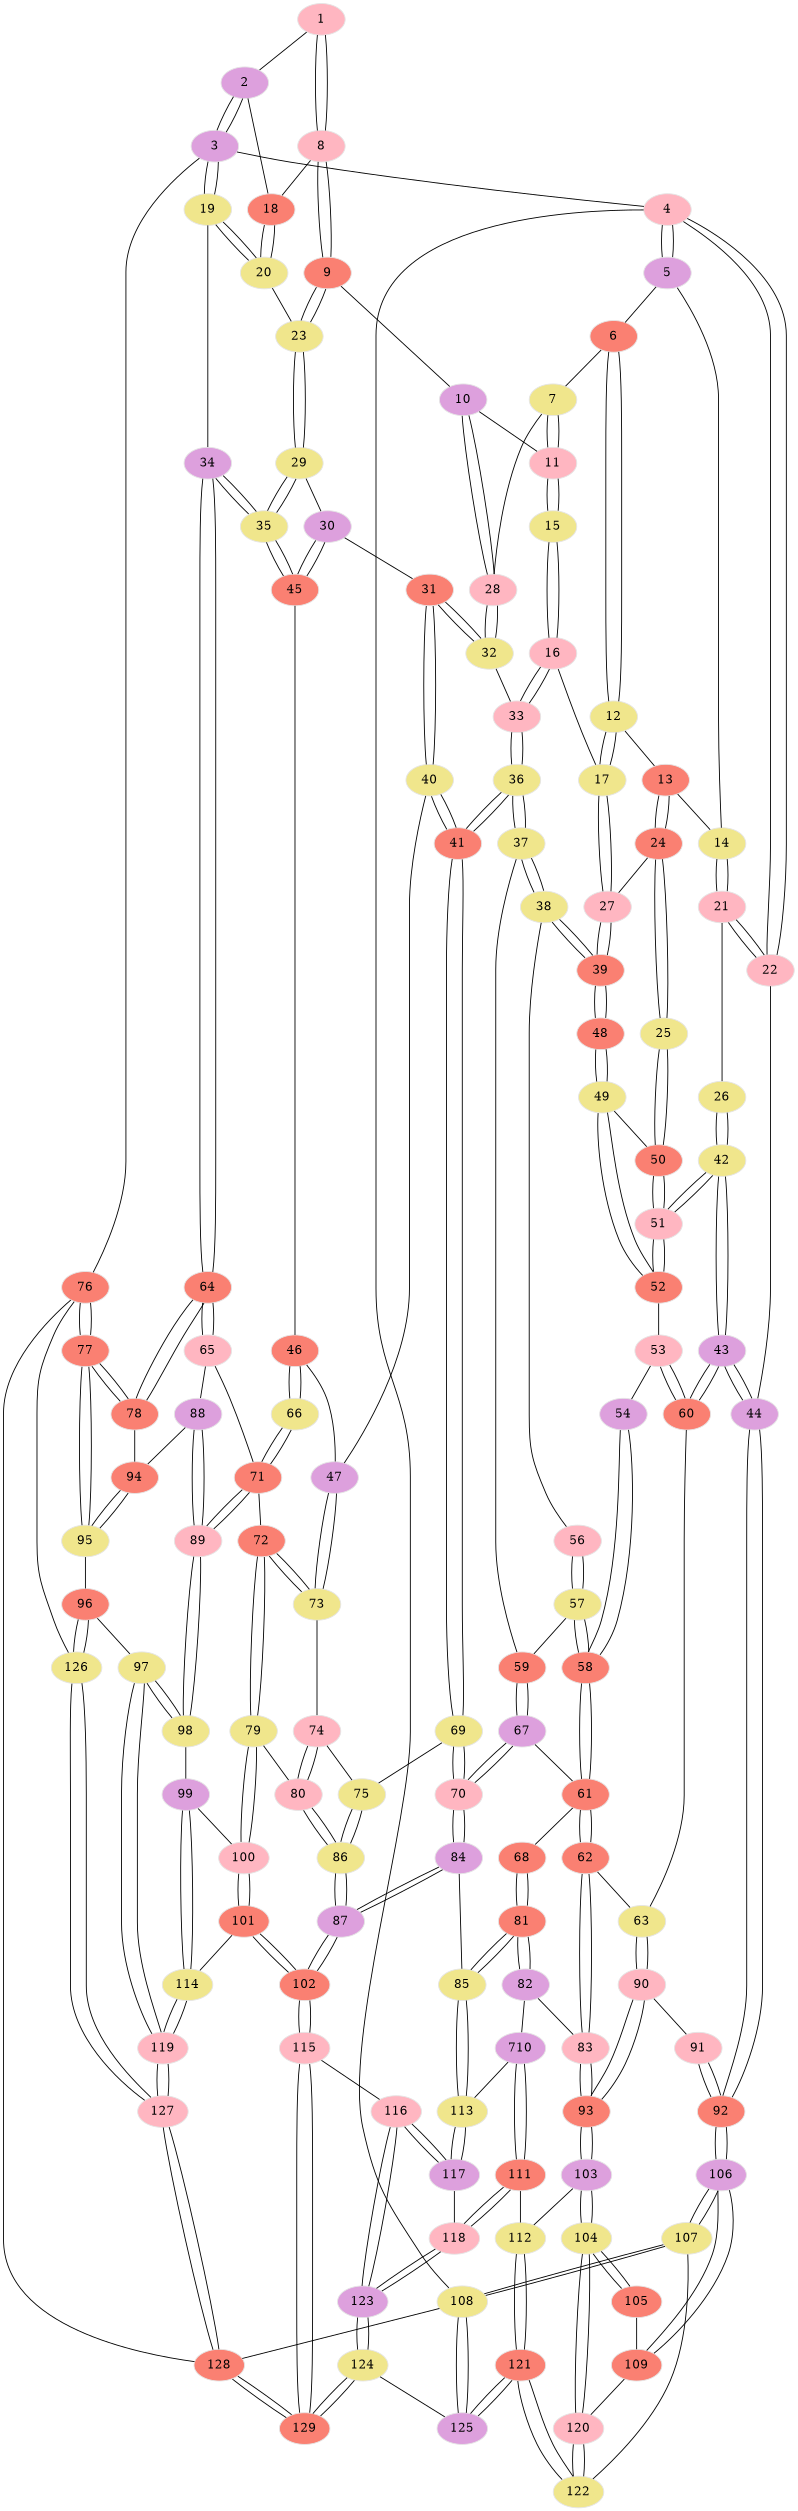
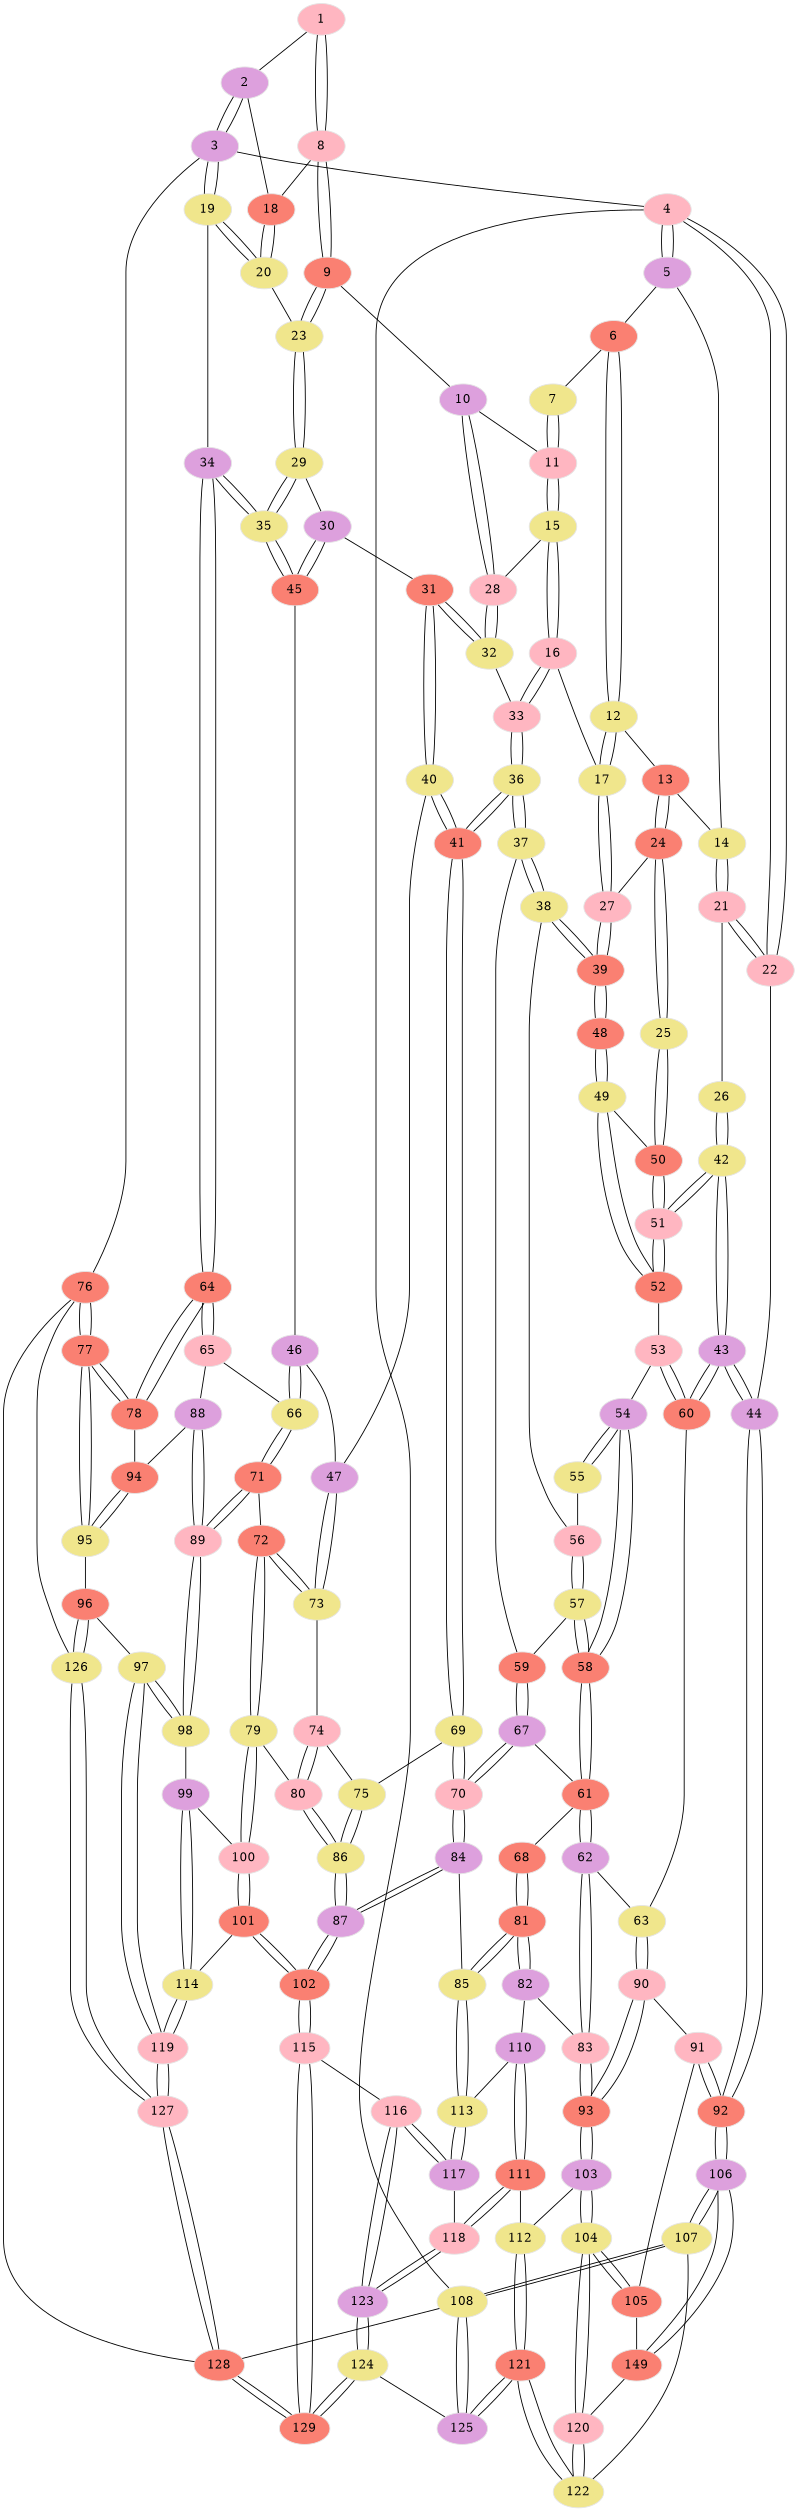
edge "7" -- "28": now "15" -- "28"
node "46": fillcolor salmon -> plum
edge "65" -- "71": now "65" -- "66"
node "55": added
node "62": fillcolor salmon -> plum
node "710": label "710" -> "110"
edge "91" -- "105": added
node "109": label "109" -> "149"
